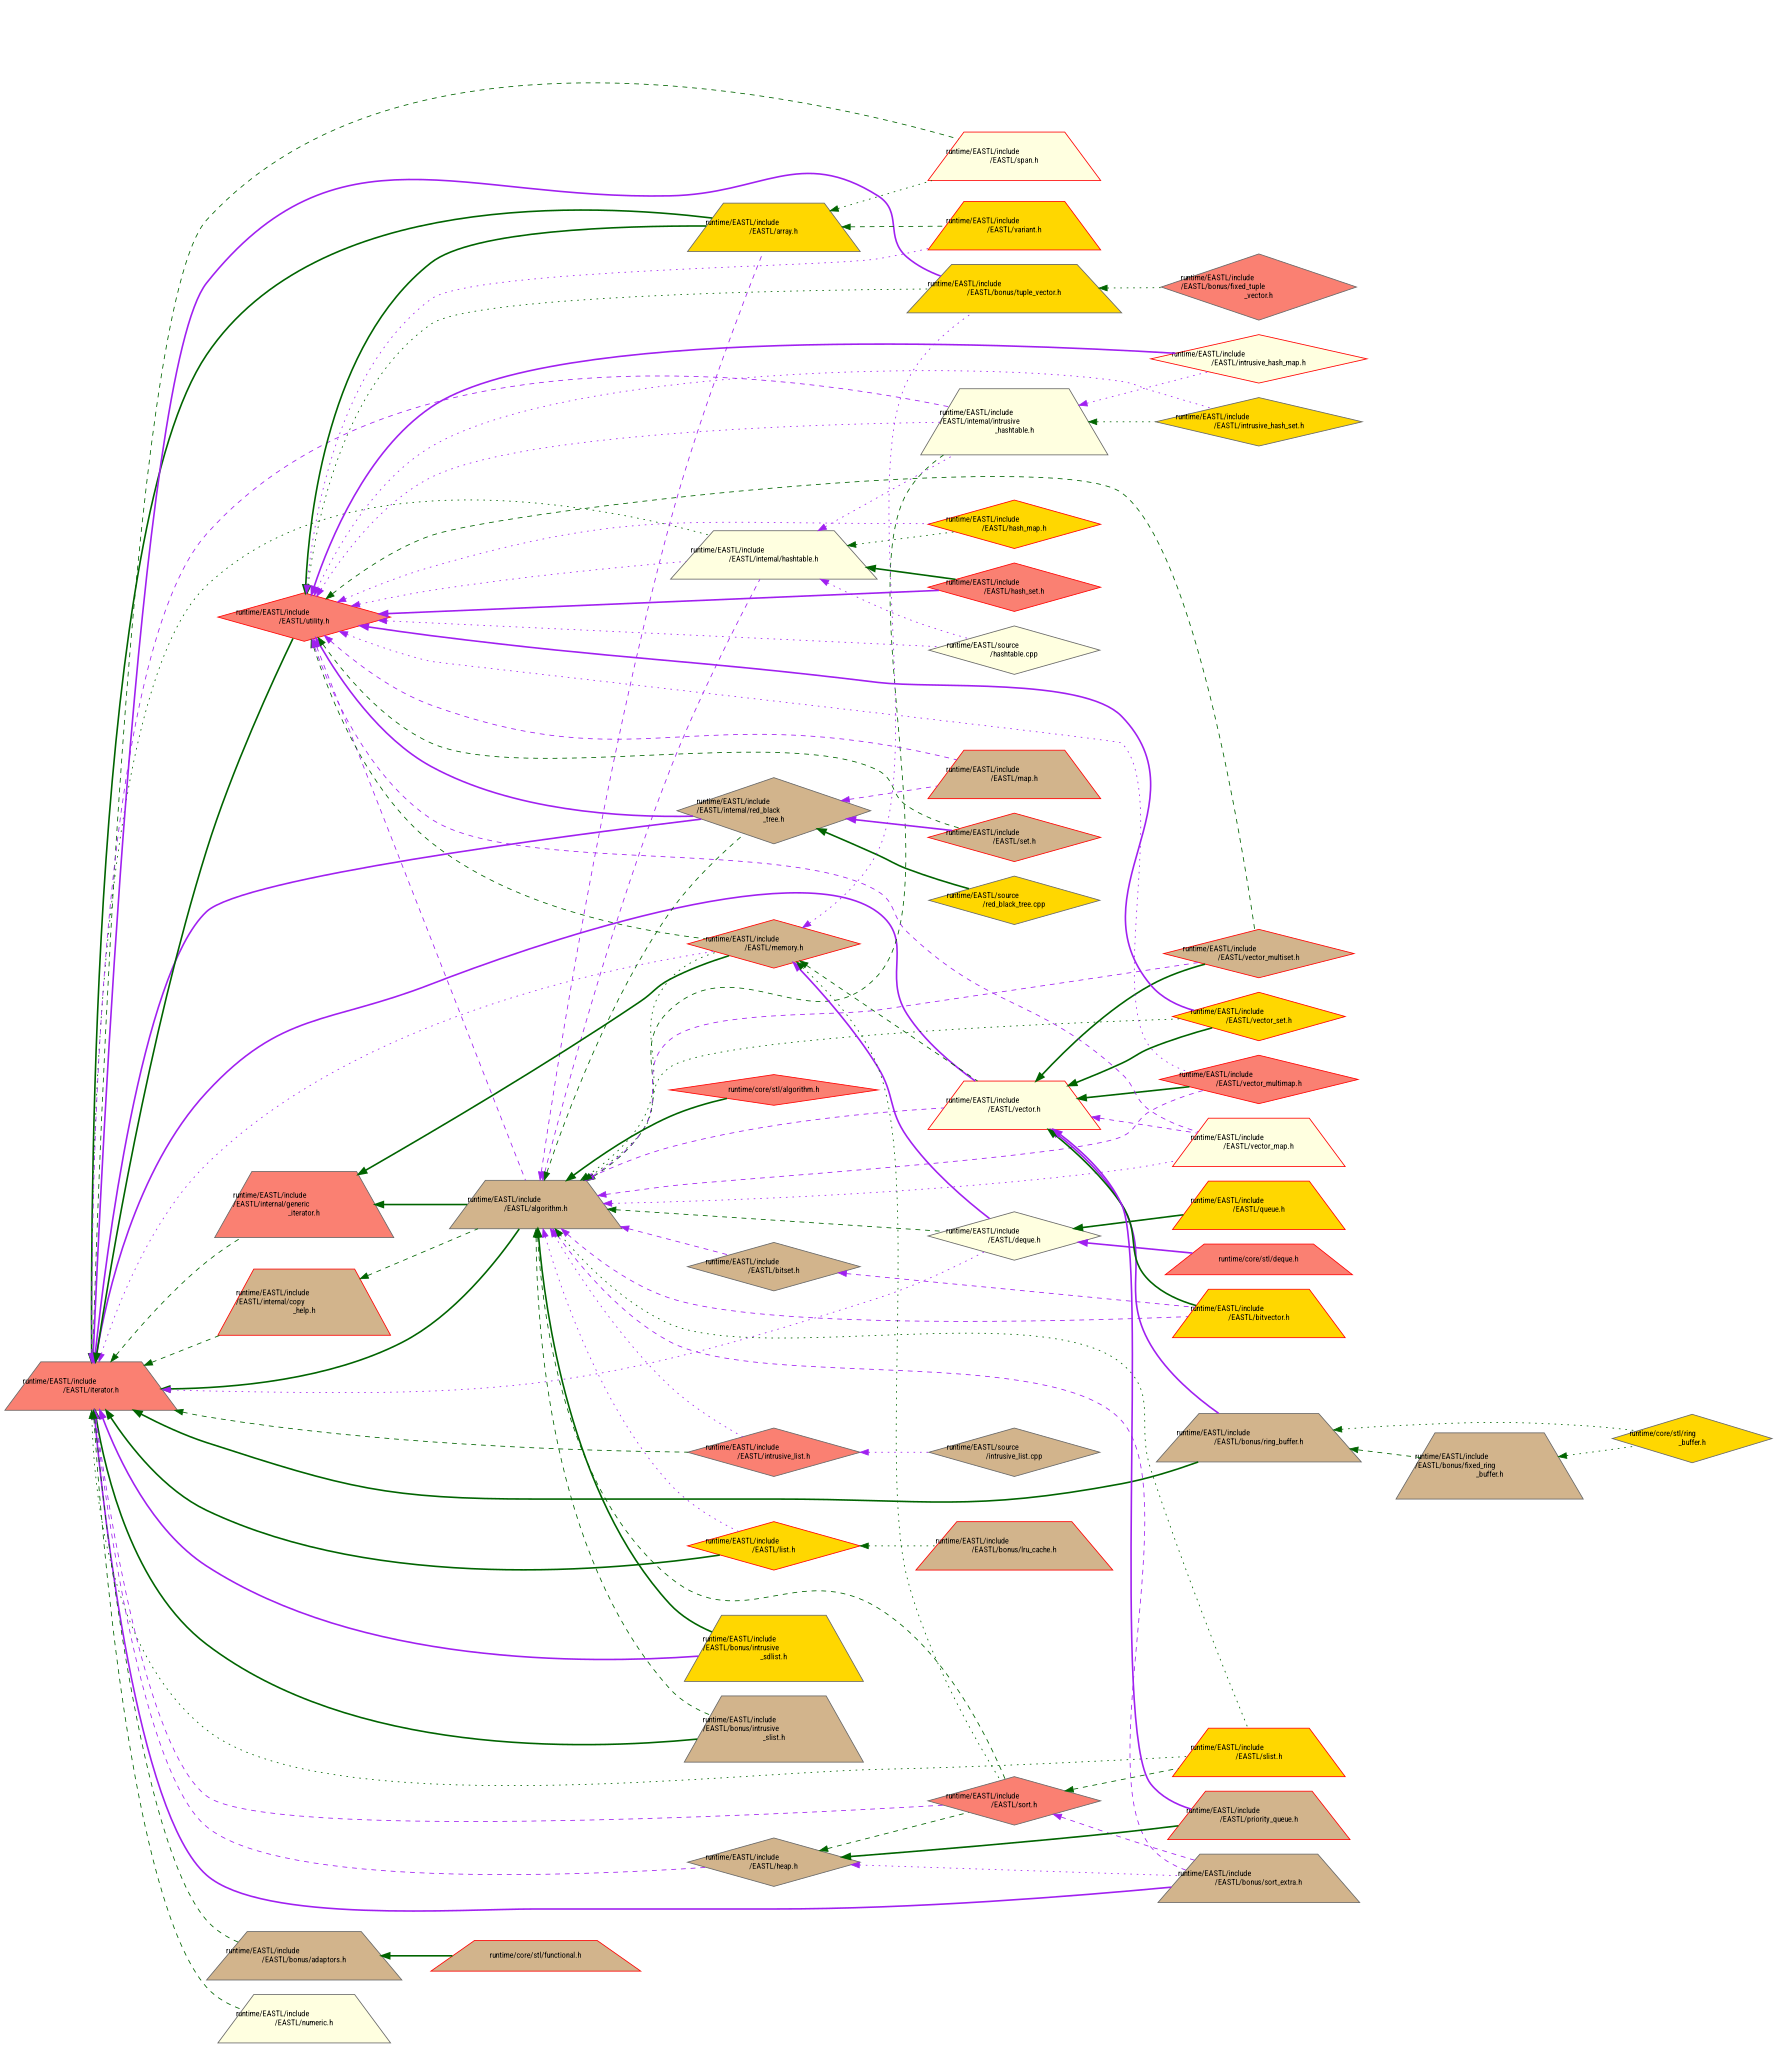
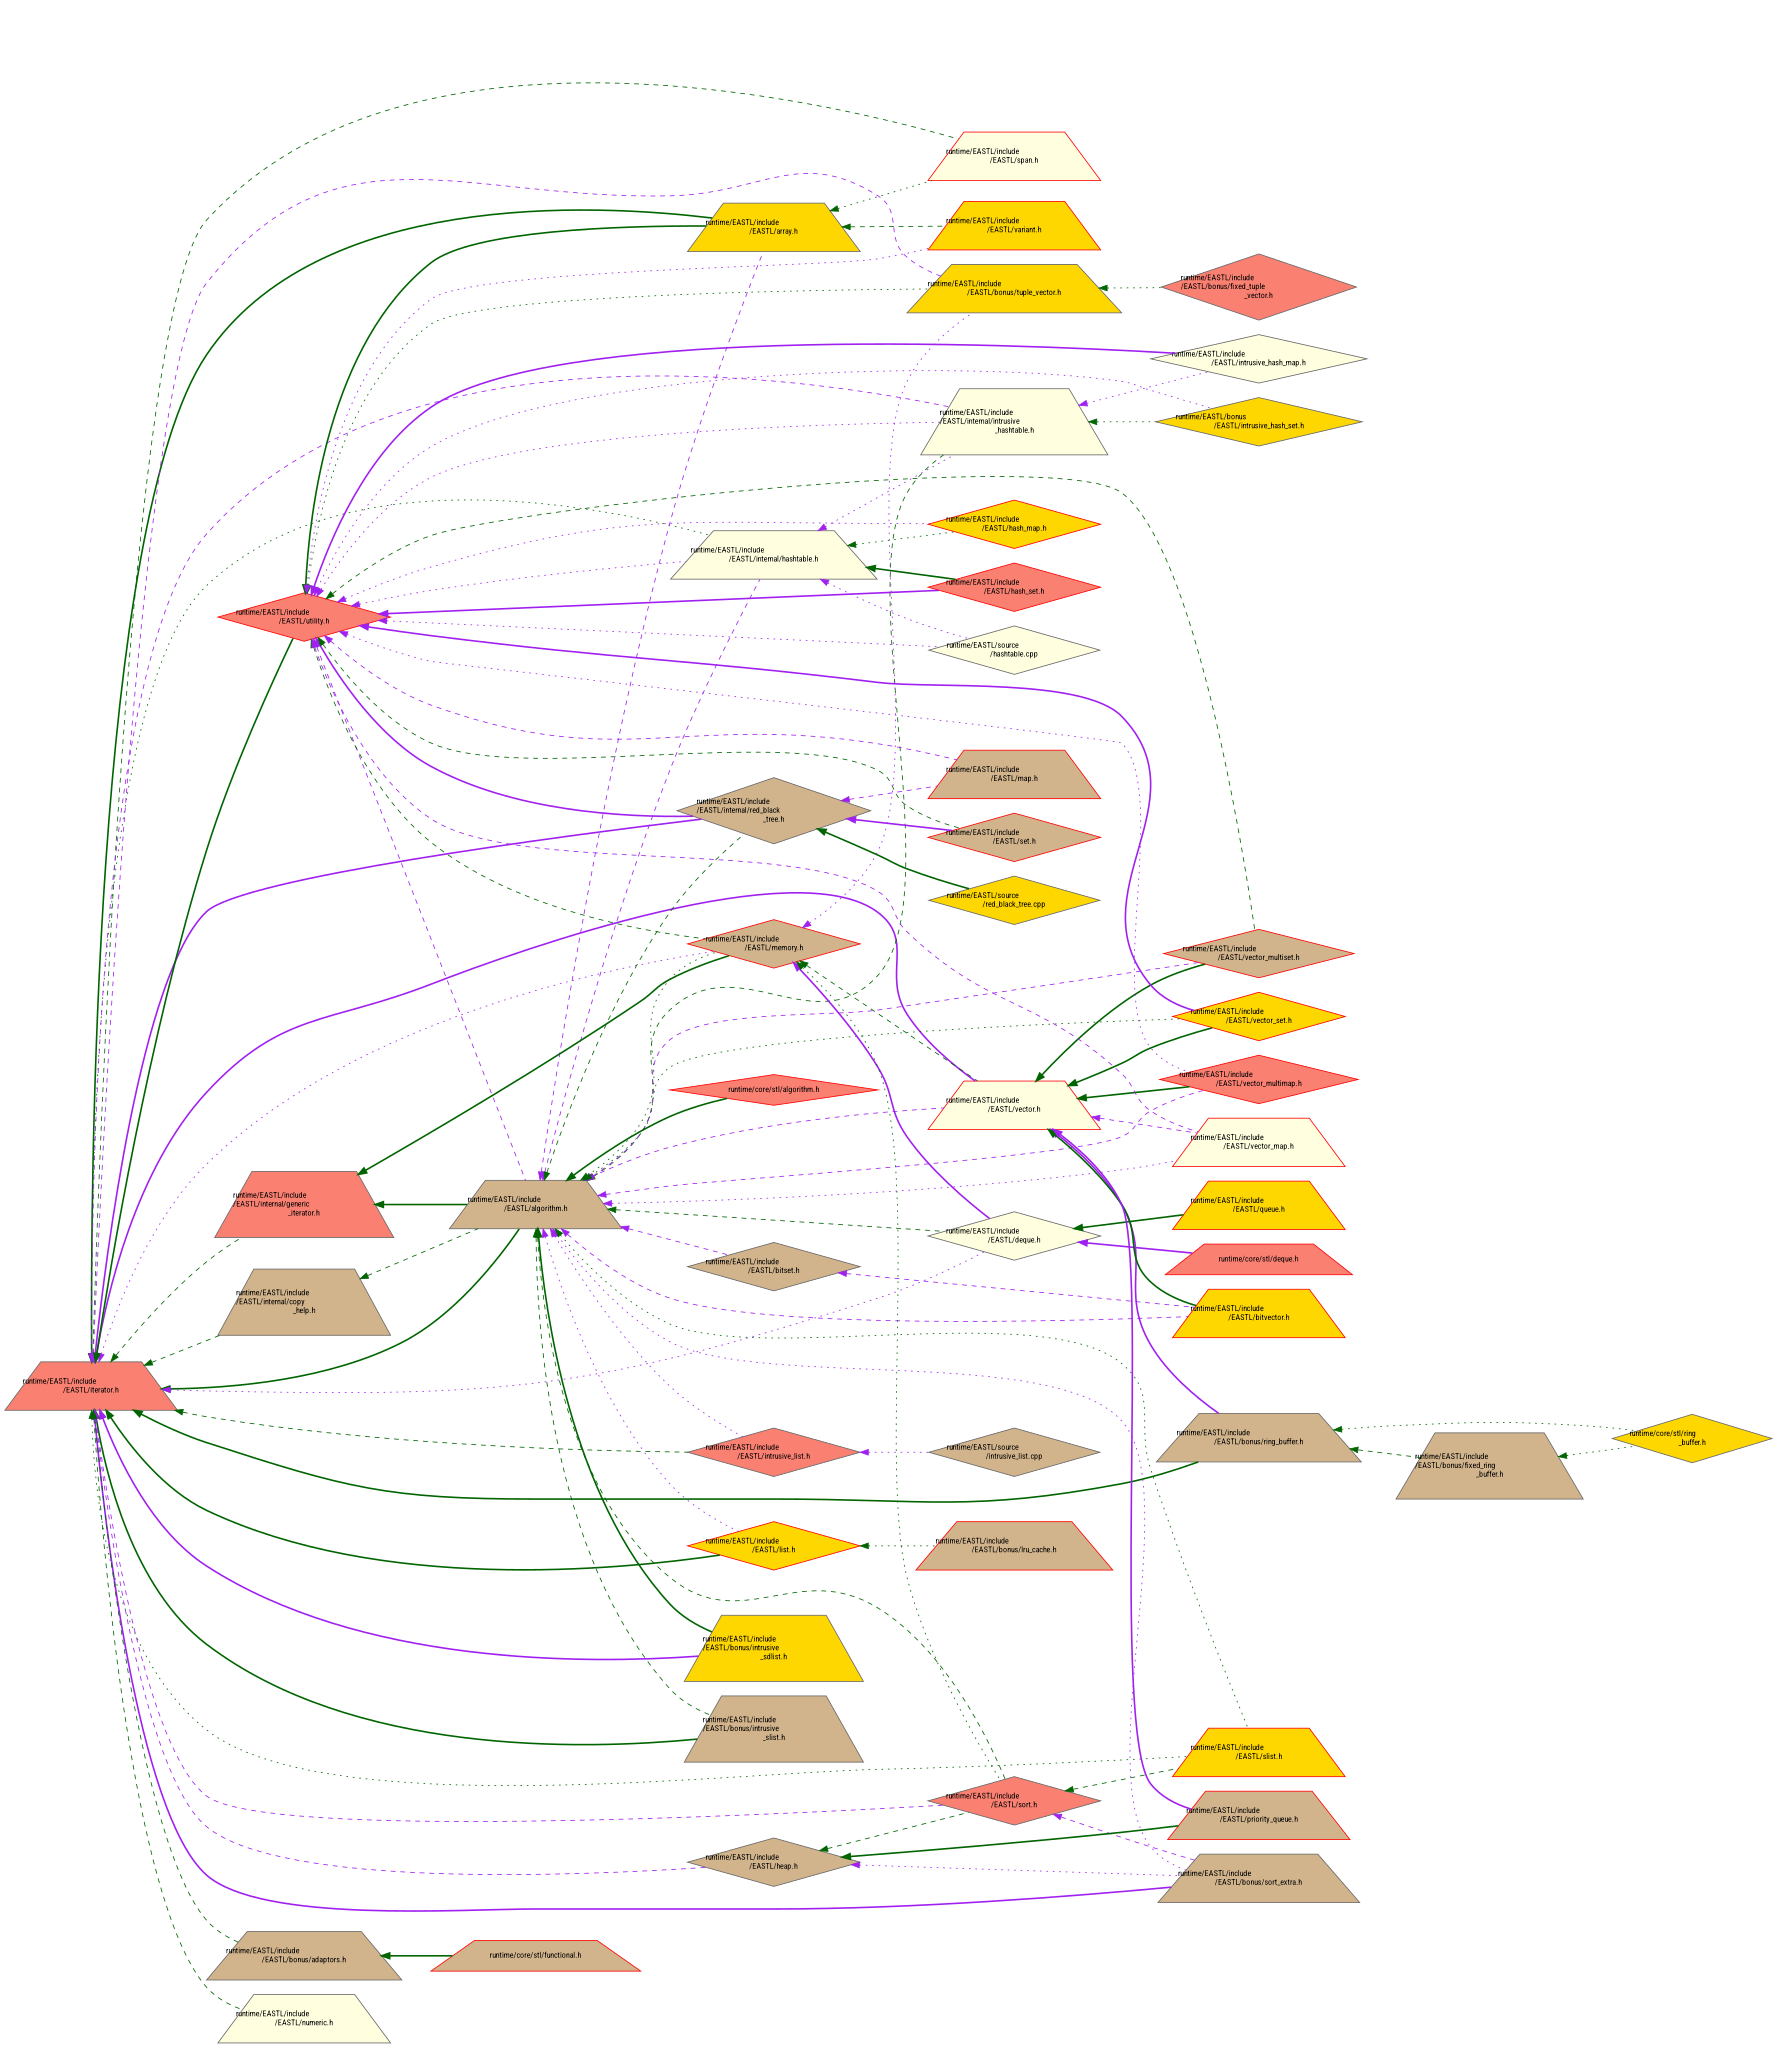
node "runtime/EASTL/include /EASTL/intrusive_hash_map.h": color red -> grey40
edge "runtime/EASTL/include /EASTL/bonus/tuple_vector.h" -> "runtime/EASTL/include /EASTL/iterator.h": style bold -> dashed
node "runtime/EASTL/include /EASTL/intrusive_hash_set.h": label "runtime/EASTL/include /EASTL/intrusive_hash_set.h" -> "runtime/EASTL/bonus /EASTL/intrusive_hash_set.h"
node "runtime/EASTL/include /EASTL/internal/copy _help.h": color red -> grey40
edge "runtime/EASTL/include /EASTL/bonus/sort_extra.h" -> "runtime/EASTL/include /EASTL/algorithm.h": style dashed -> dotted
